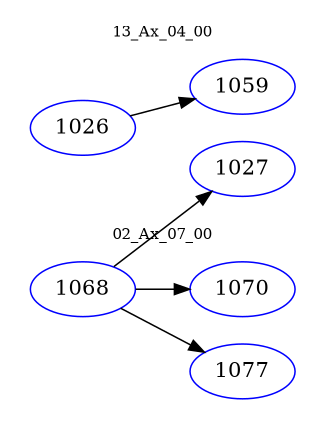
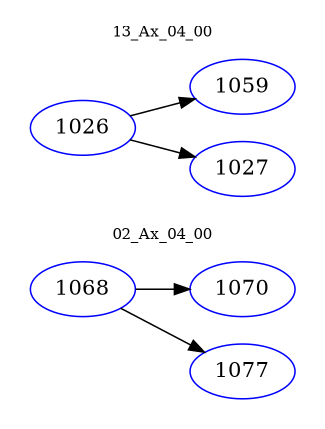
edge "1068" -> "1027": now "1026" -> "1027"
cluster "02_Ax_07_00": label "02_Ax_07_00" -> "02_Ax_04_00"
